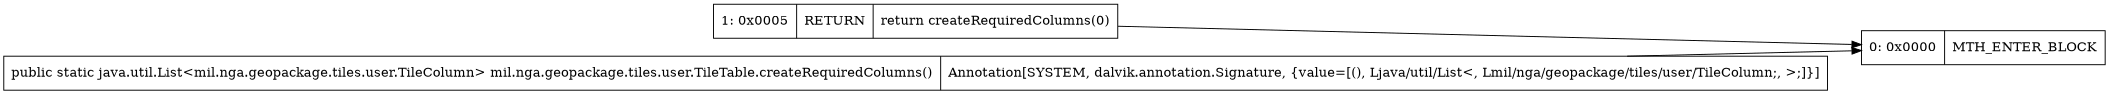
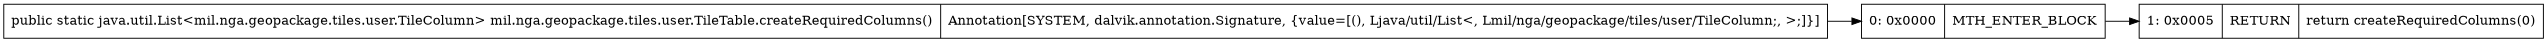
edge "1: 0x0005" -> "0: 0x0000": reversed
